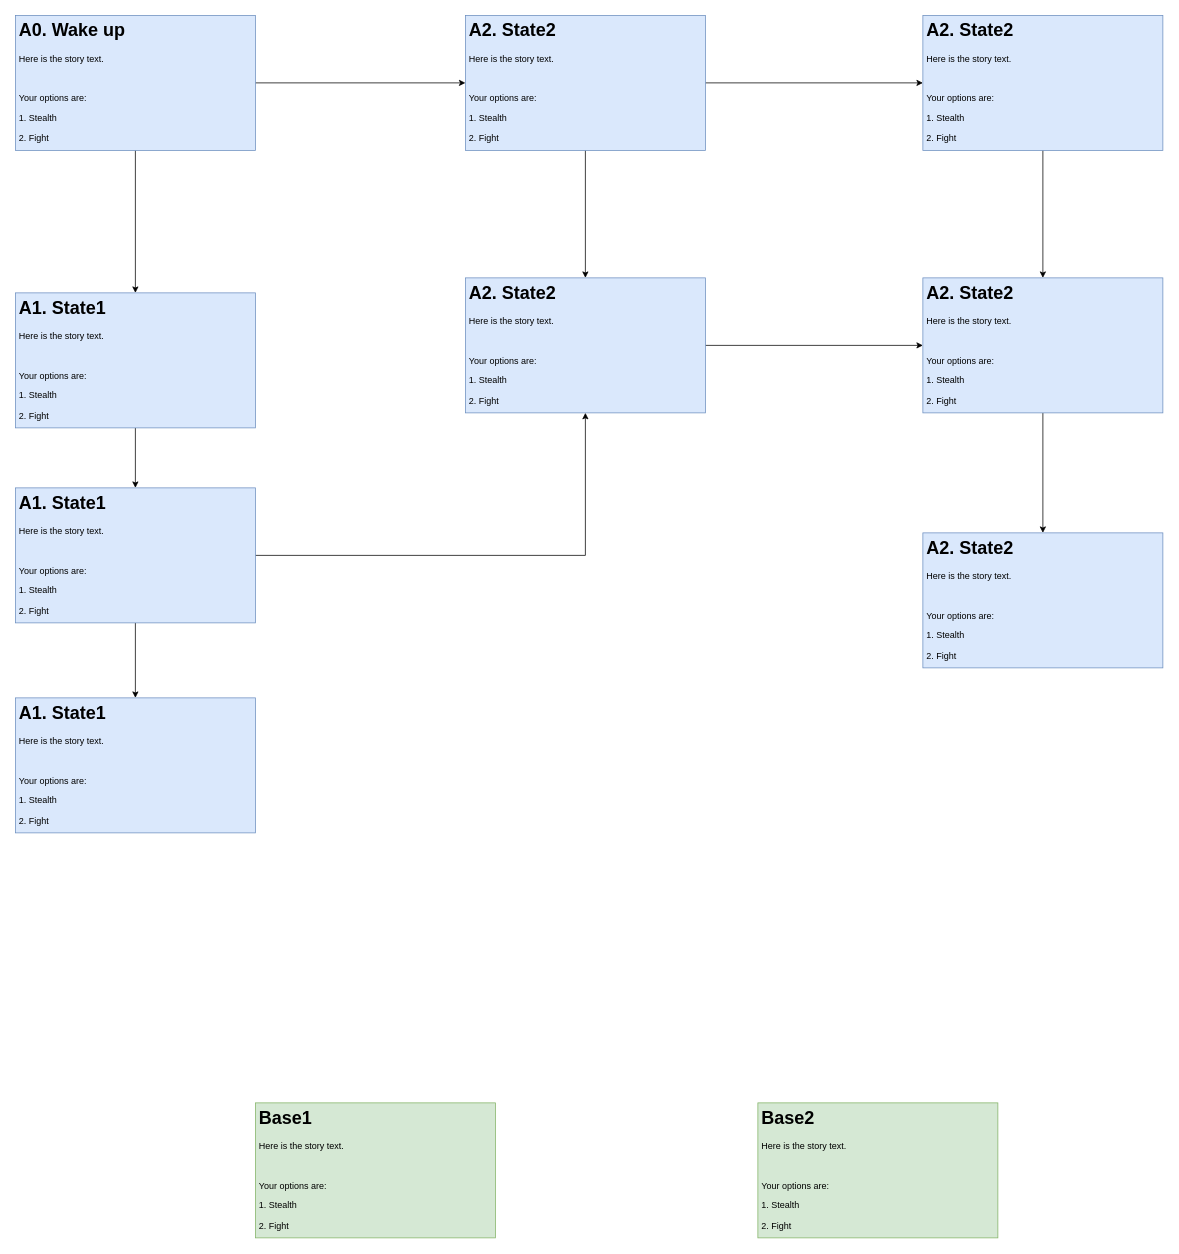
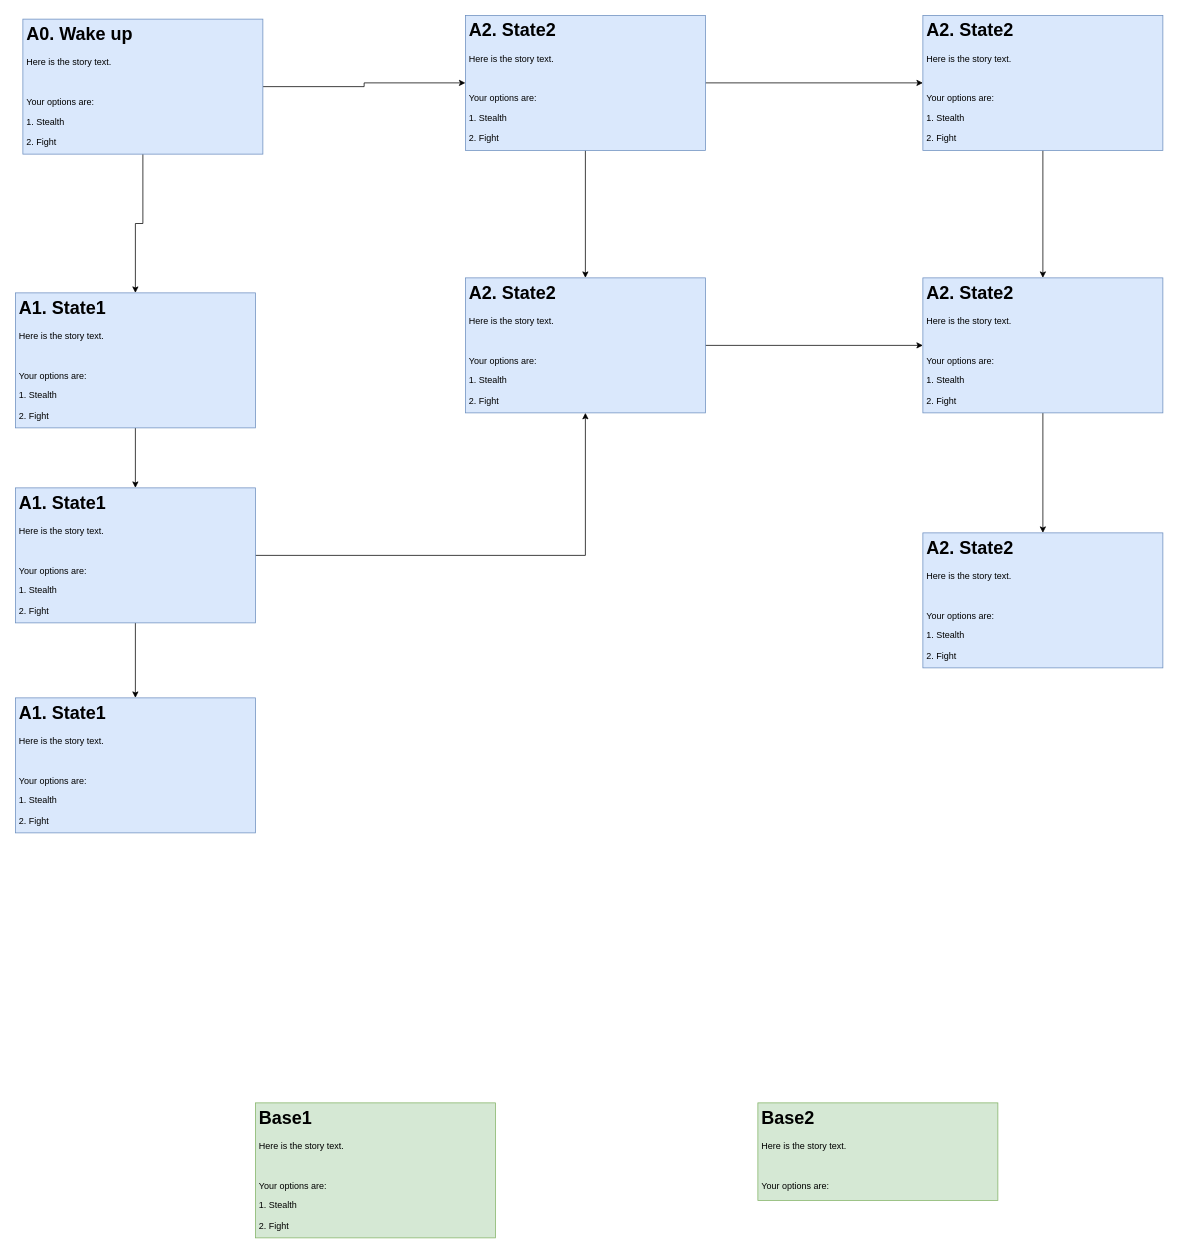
node "A0. Wake upHere is the story text. Your options are: 1. Stealth 2. Fight": moved (135, 83) -> (143, 87)
node "Base2Here is the story text. Your options are: 1. Stealth 2. Fight": size 240x135 -> 240x98
